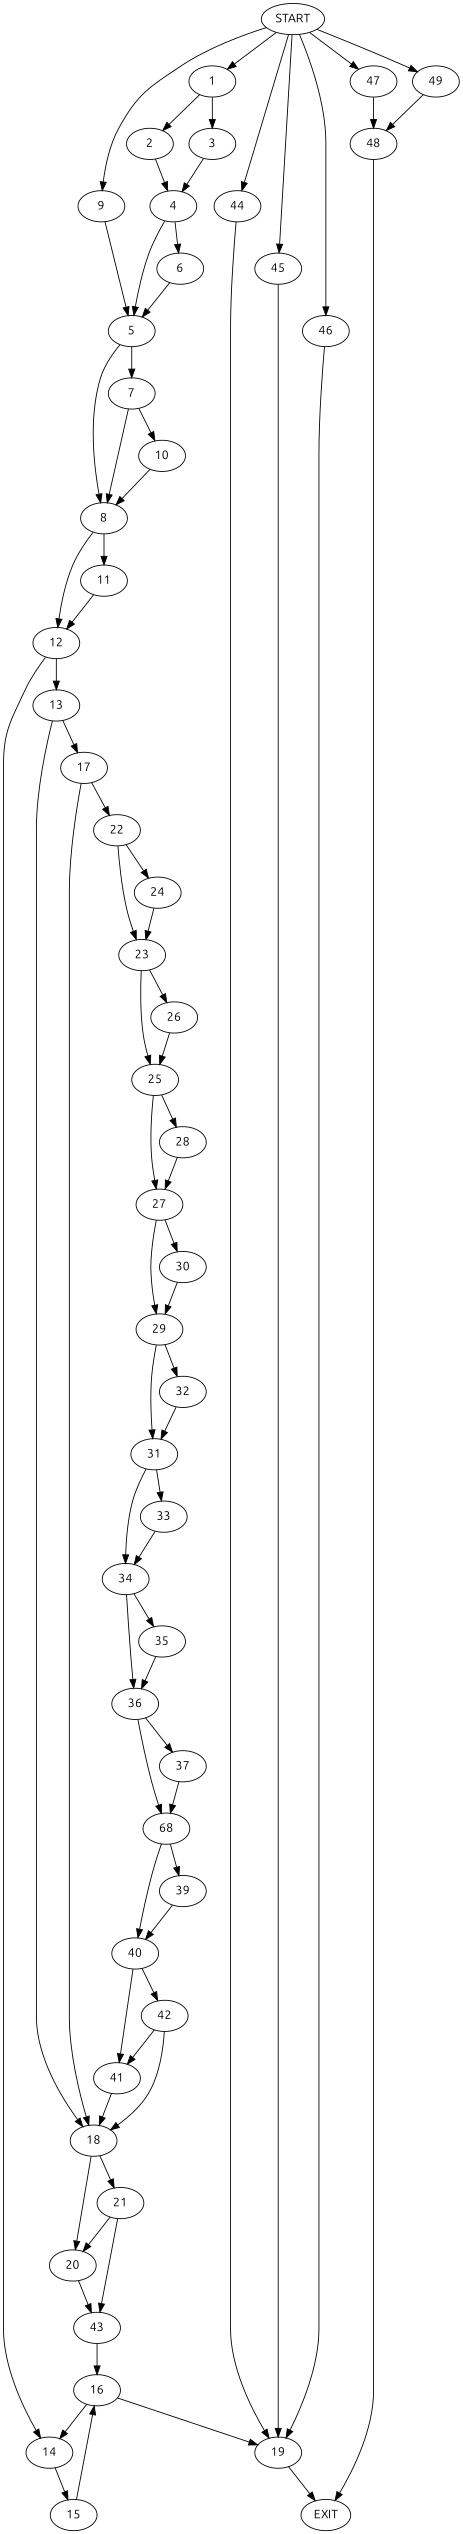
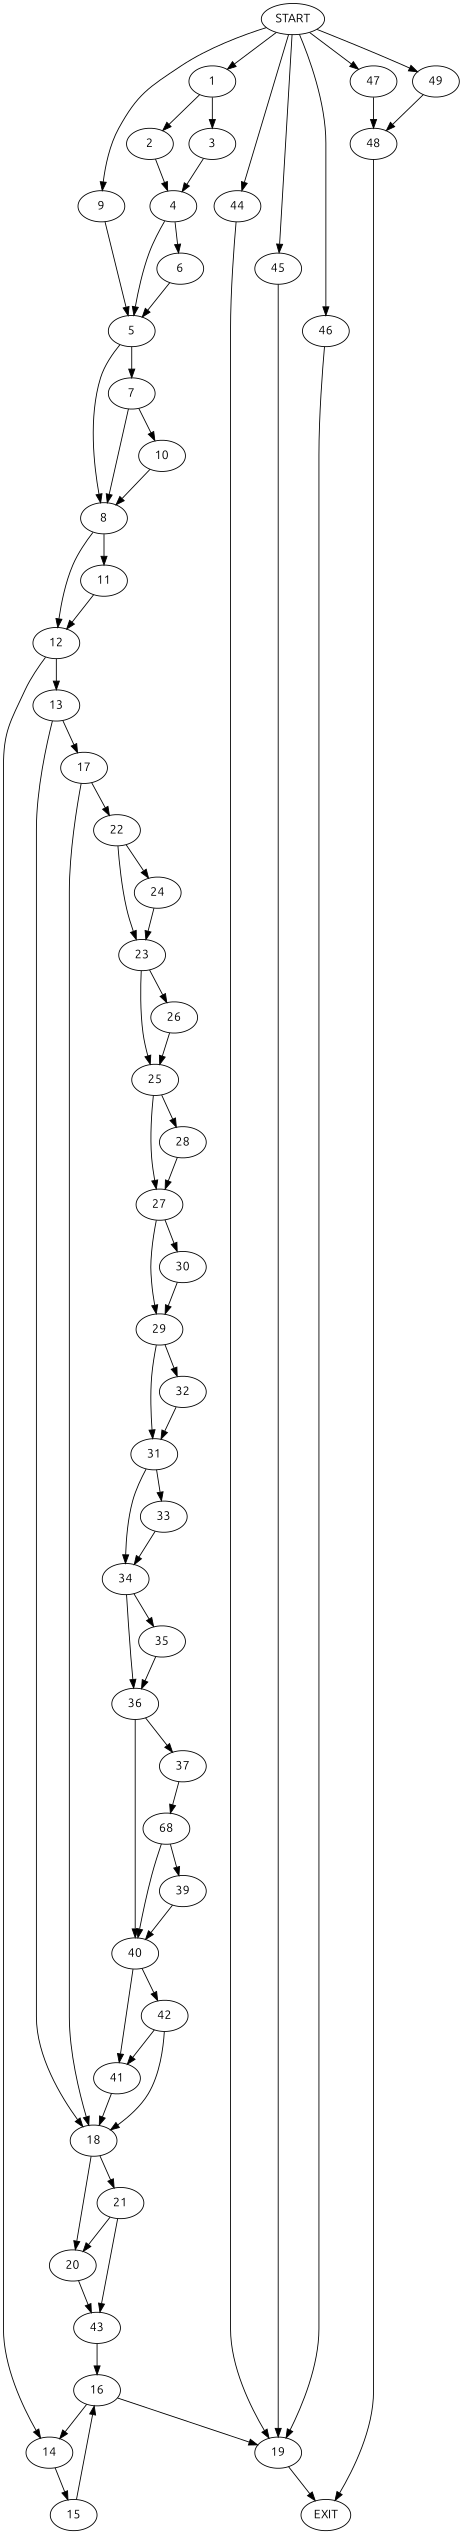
edge "36" -> "68": now "36" -> "40"
